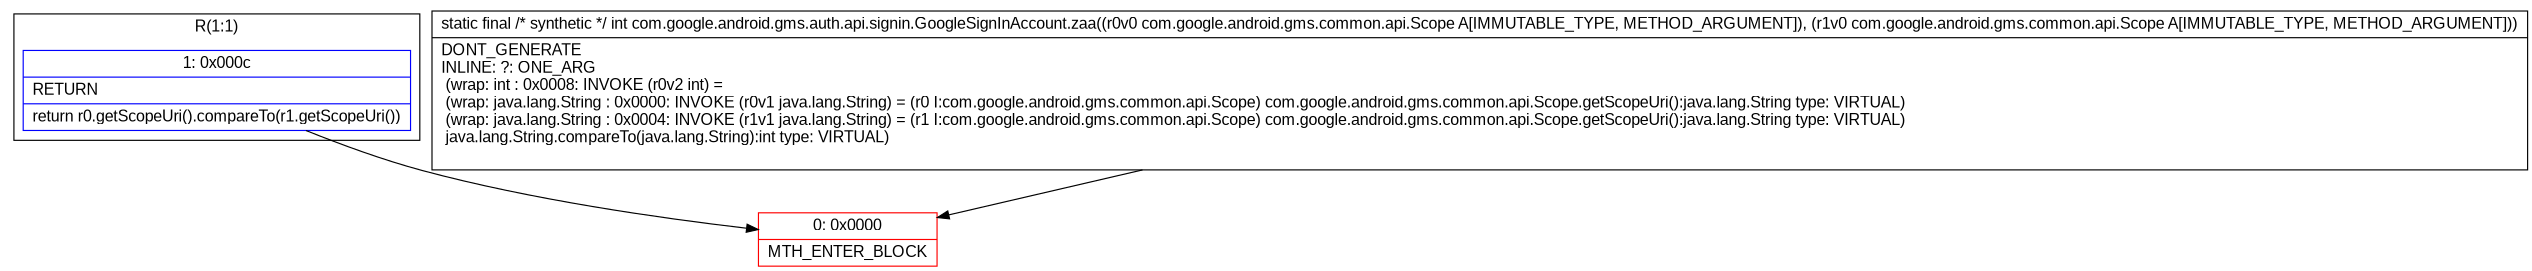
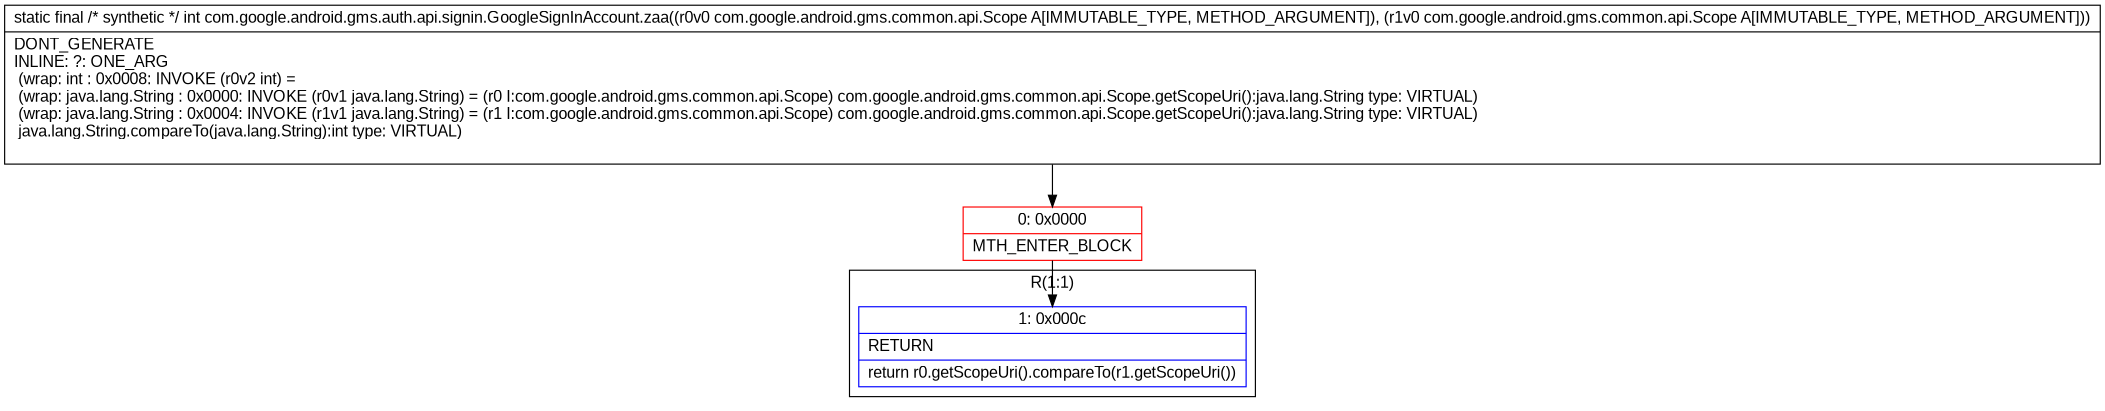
edge "1: 0x000c" -> "0: 0x0000": reversed
